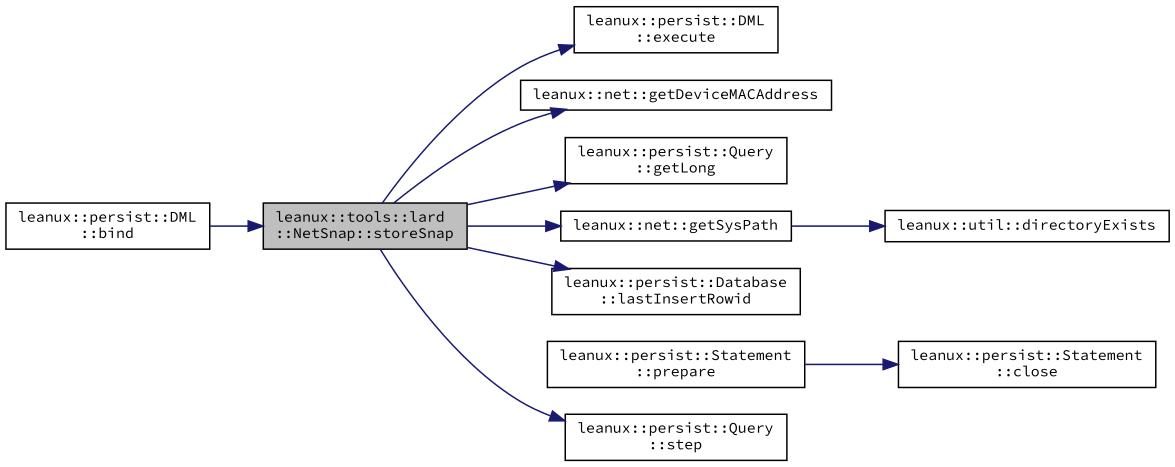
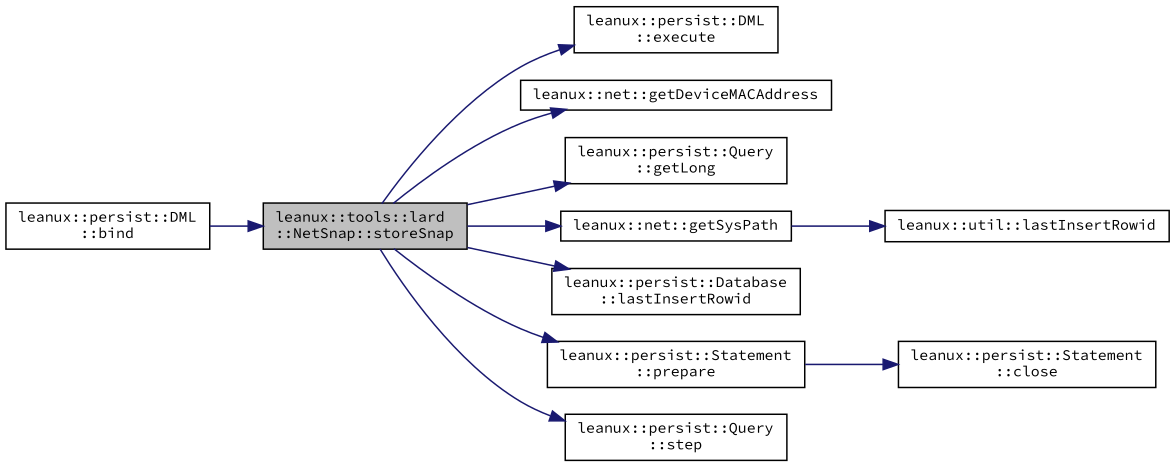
node "leanux::util::directoryExists": label "leanux::util::directoryExists" -> "leanux::util::lastInsertRowid"
edge "leanux::tools::lard ::NetSnap::storeSnap" -> "leanux::persist::Statement ::prepare": added
